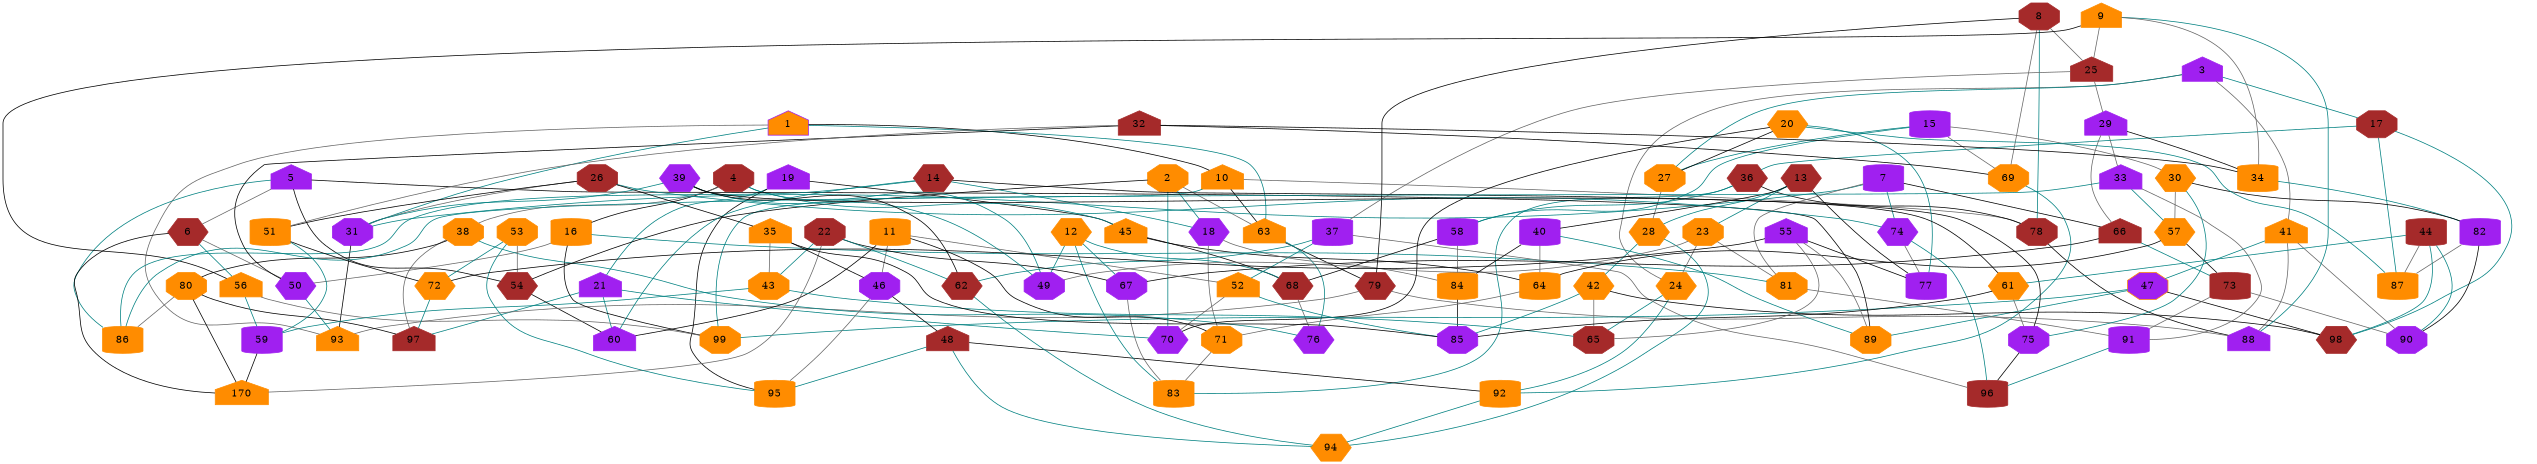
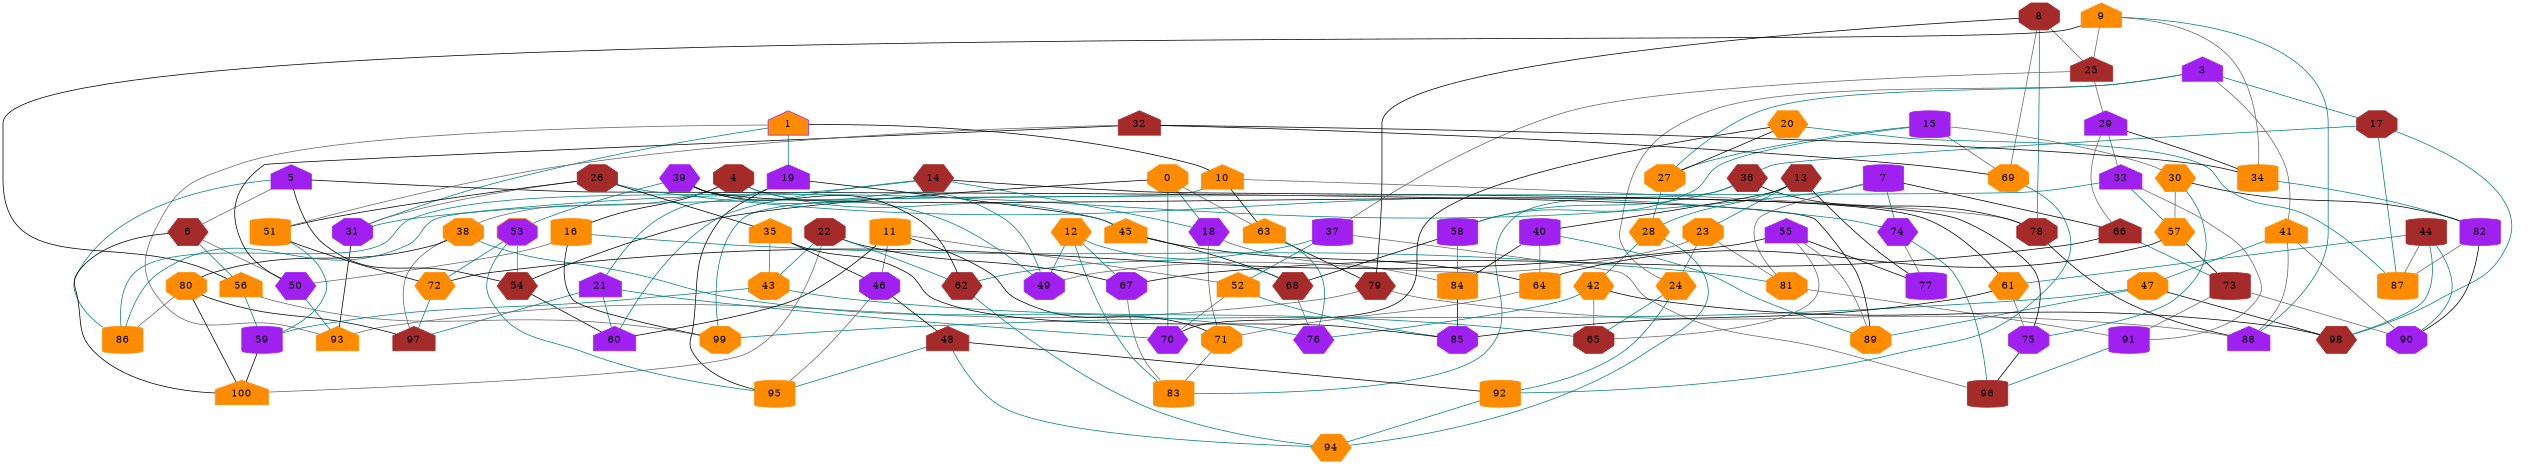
edge "1" -- "63": now "1" -- "19"
edge "20" -- "77": removed
node "2": label "2" -> "0"
edge "39" -- "31": now "39" -- "53"
node "53": fillcolor darkorange -> purple
node "47": fillcolor purple -> darkorange
edge "42" -- "85": now "42" -- "76"
node "170": label "170" -> "100"
